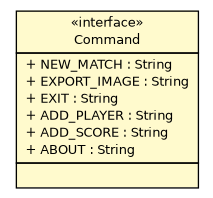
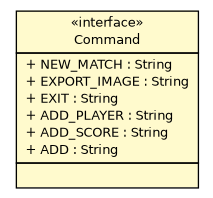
node "Command": text "+ ABOUT : String" -> "+ ADD : String"
